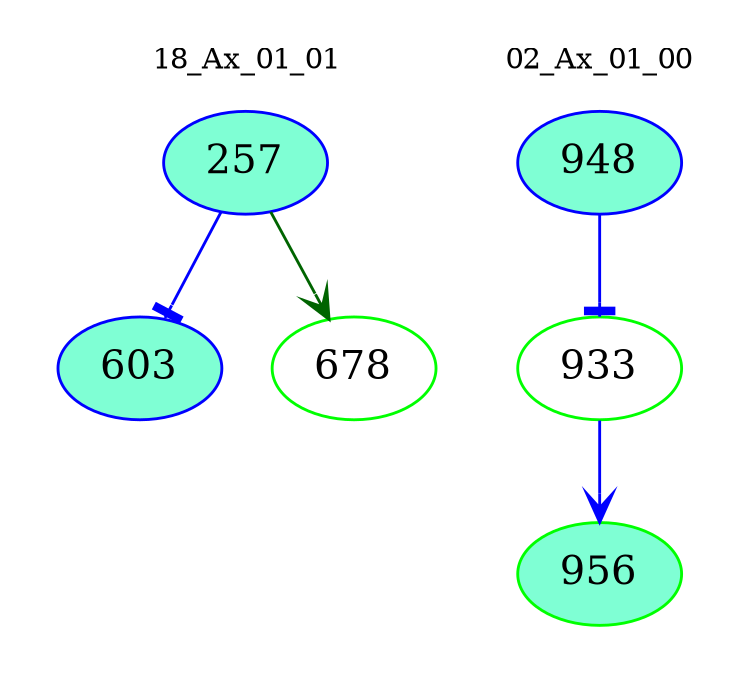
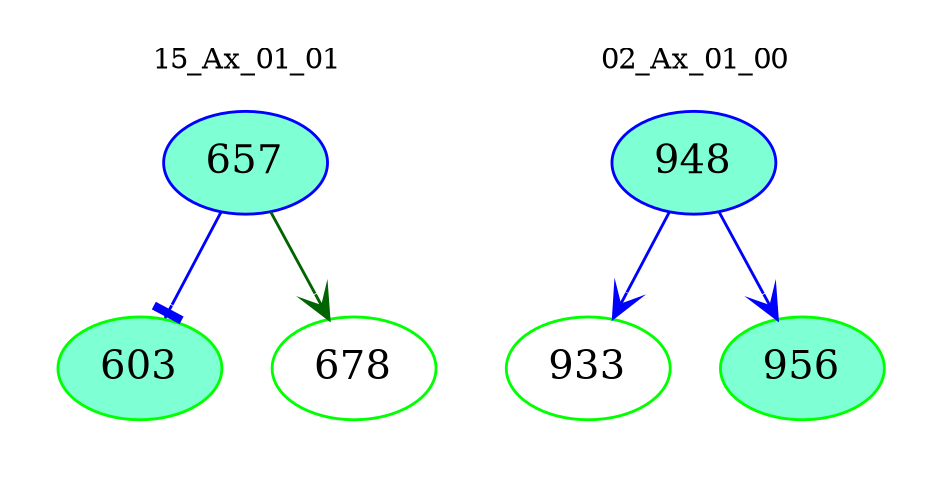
cluster "18_Ax_01_01": label "18_Ax_01_01" -> "15_Ax_01_01"
node "257": label "257" -> "657"
edge "948" -> "933": arrowhead tee -> vee
node "603": color blue -> green
edge "933" -> "956": now "948" -> "956"
